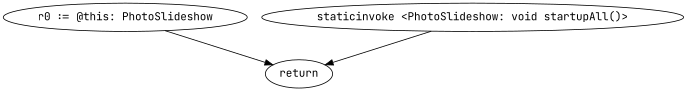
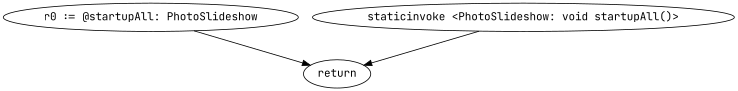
node "r0 := @this: PhotoSlideshow": label "r0 := @this: PhotoSlideshow" -> "r0 := @startupAll: PhotoSlideshow"
